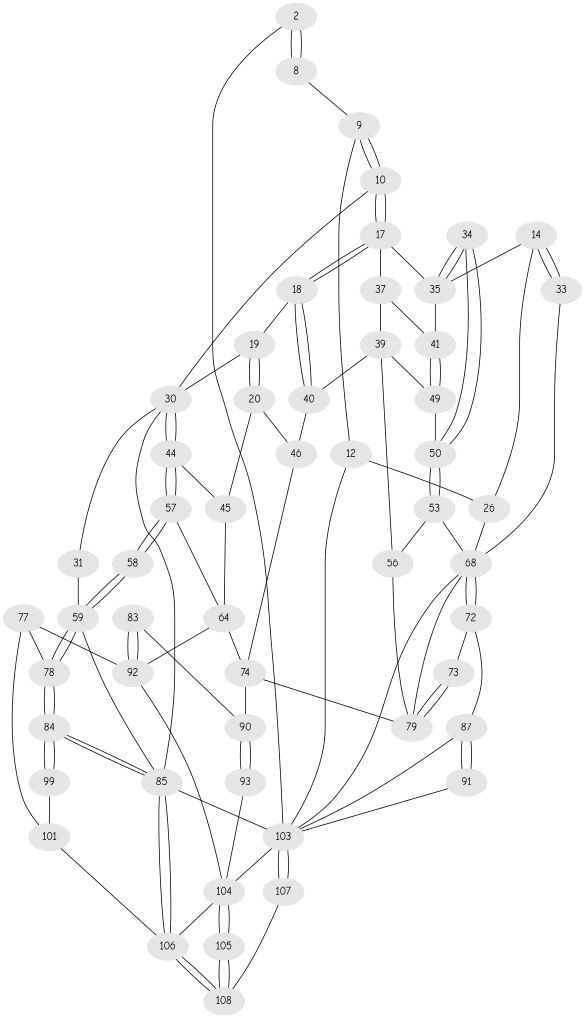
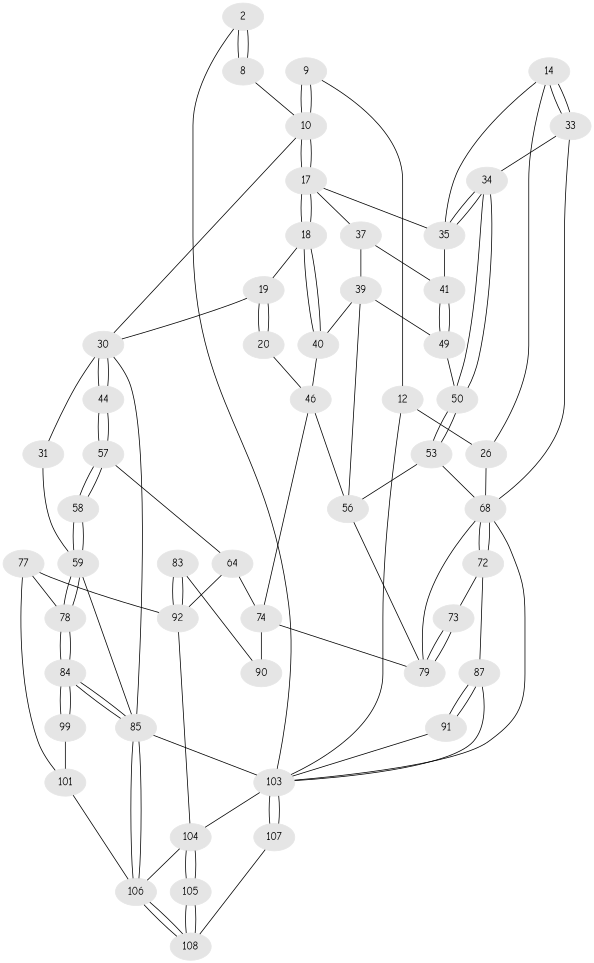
edge "8" -- "9": now "8" -- "10"
edge "33" -- "34": added
edge "46" -- "56": added
node "45": removed
node "93": removed
